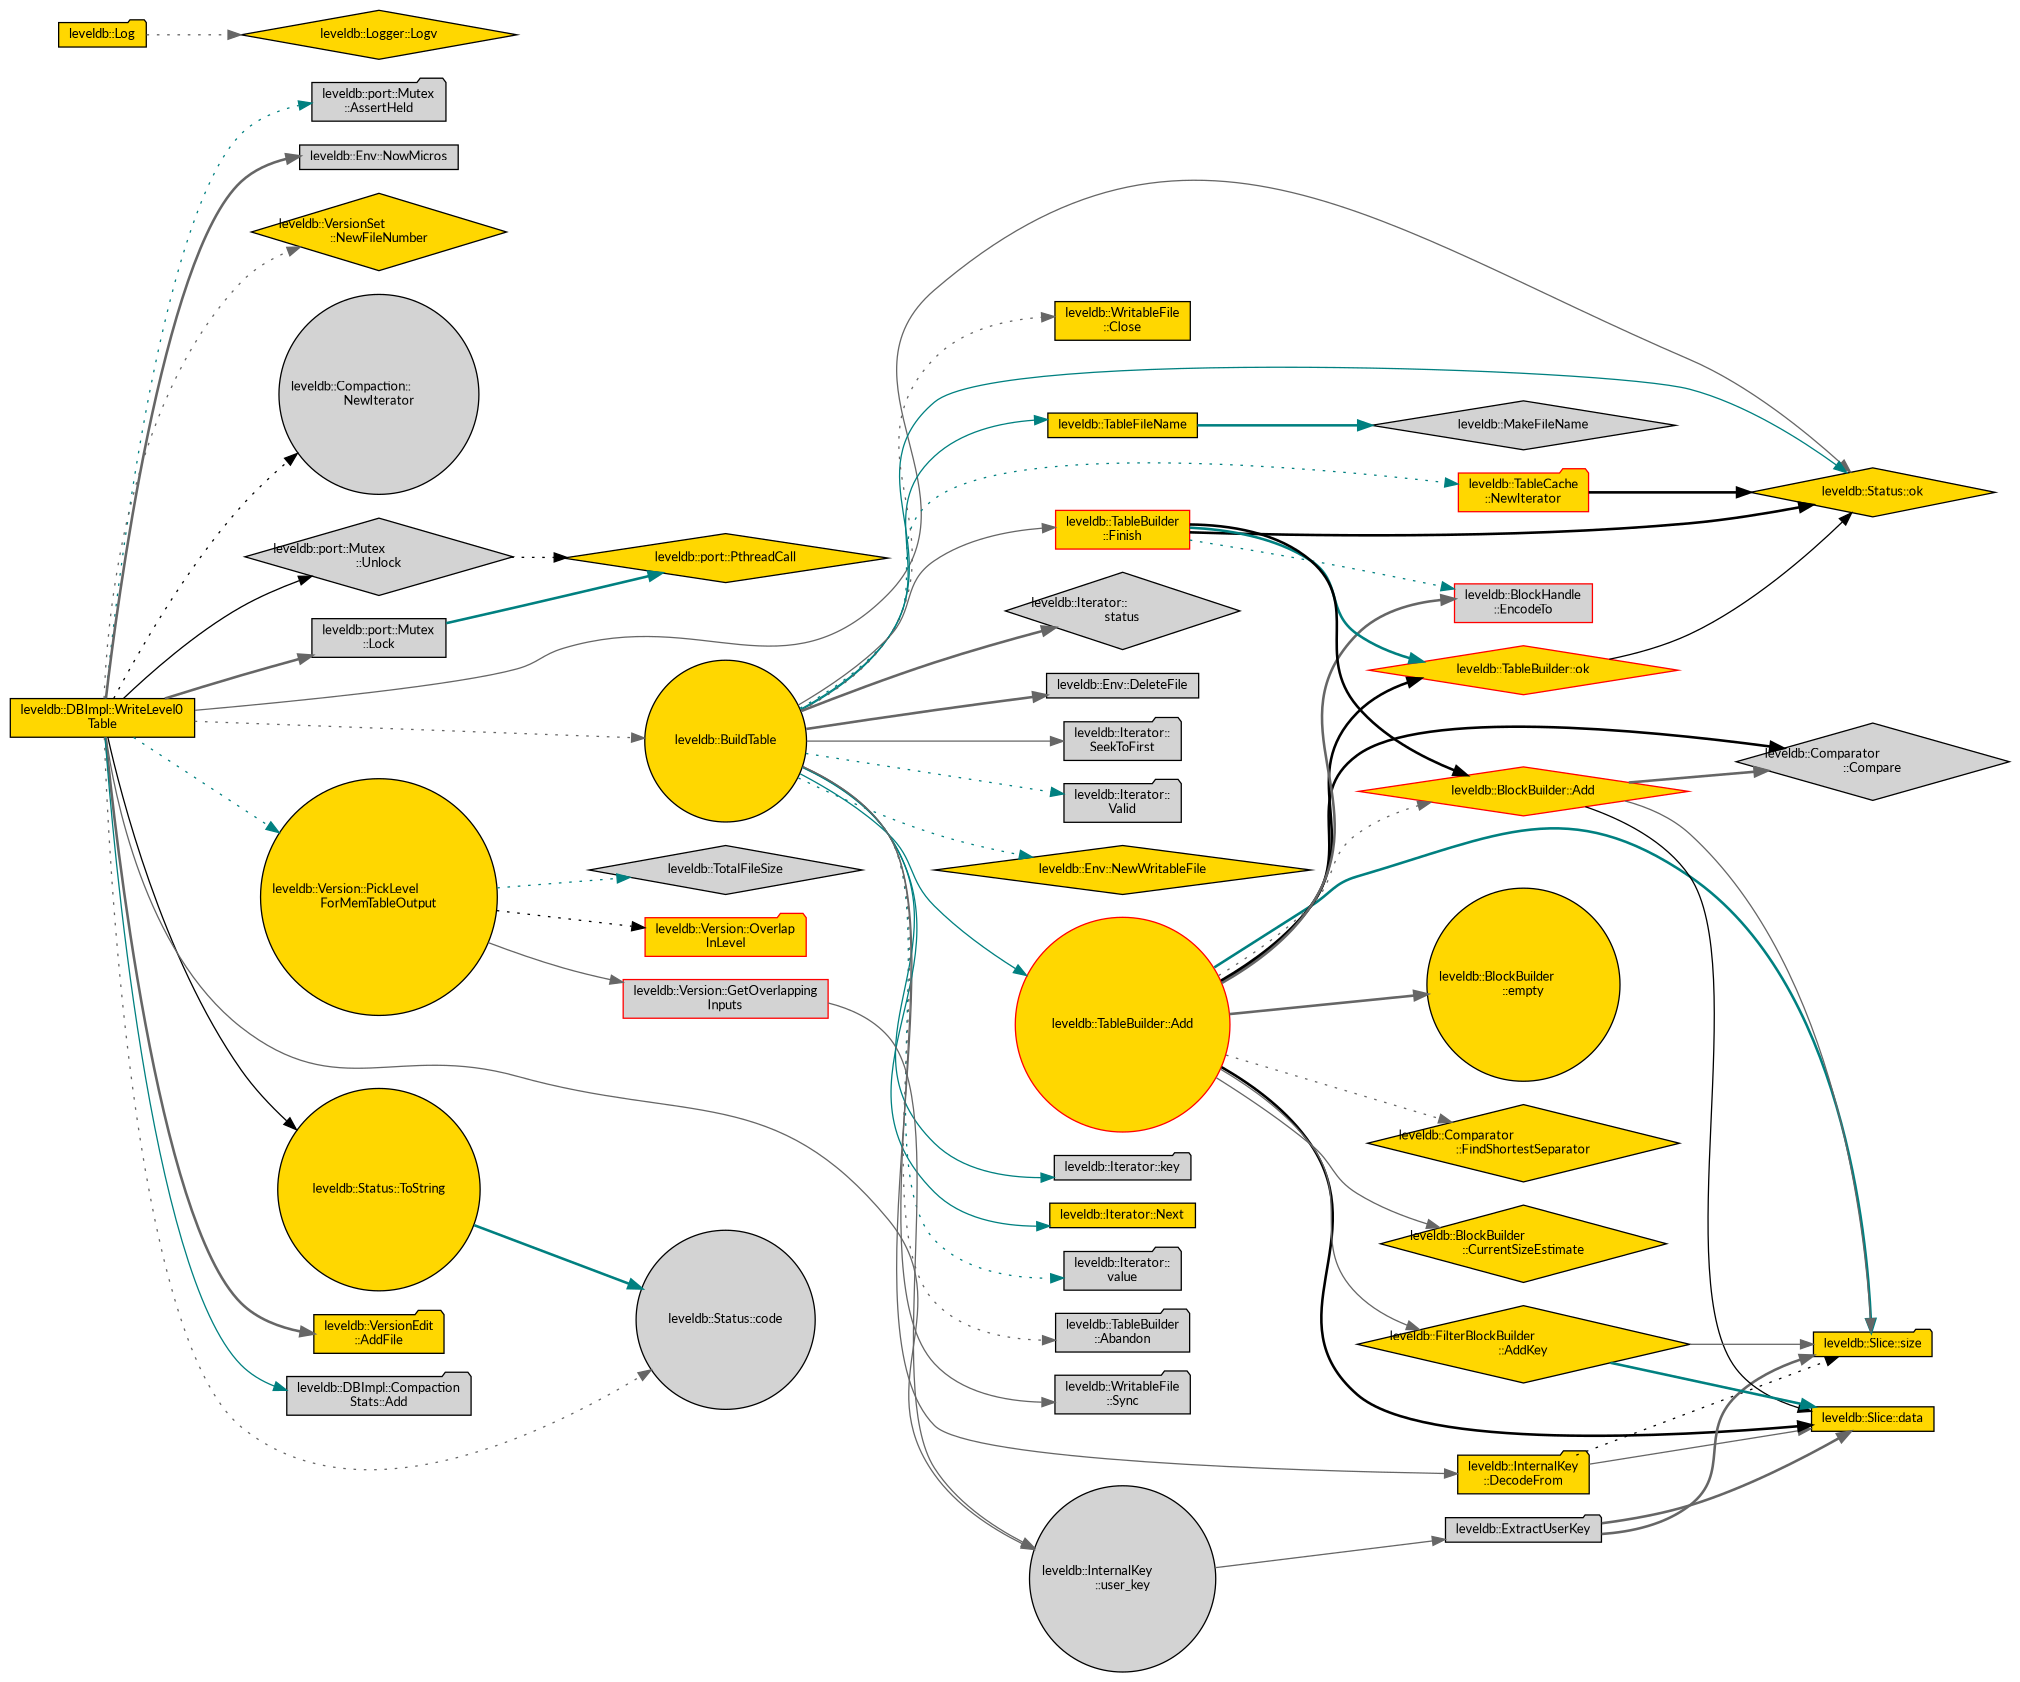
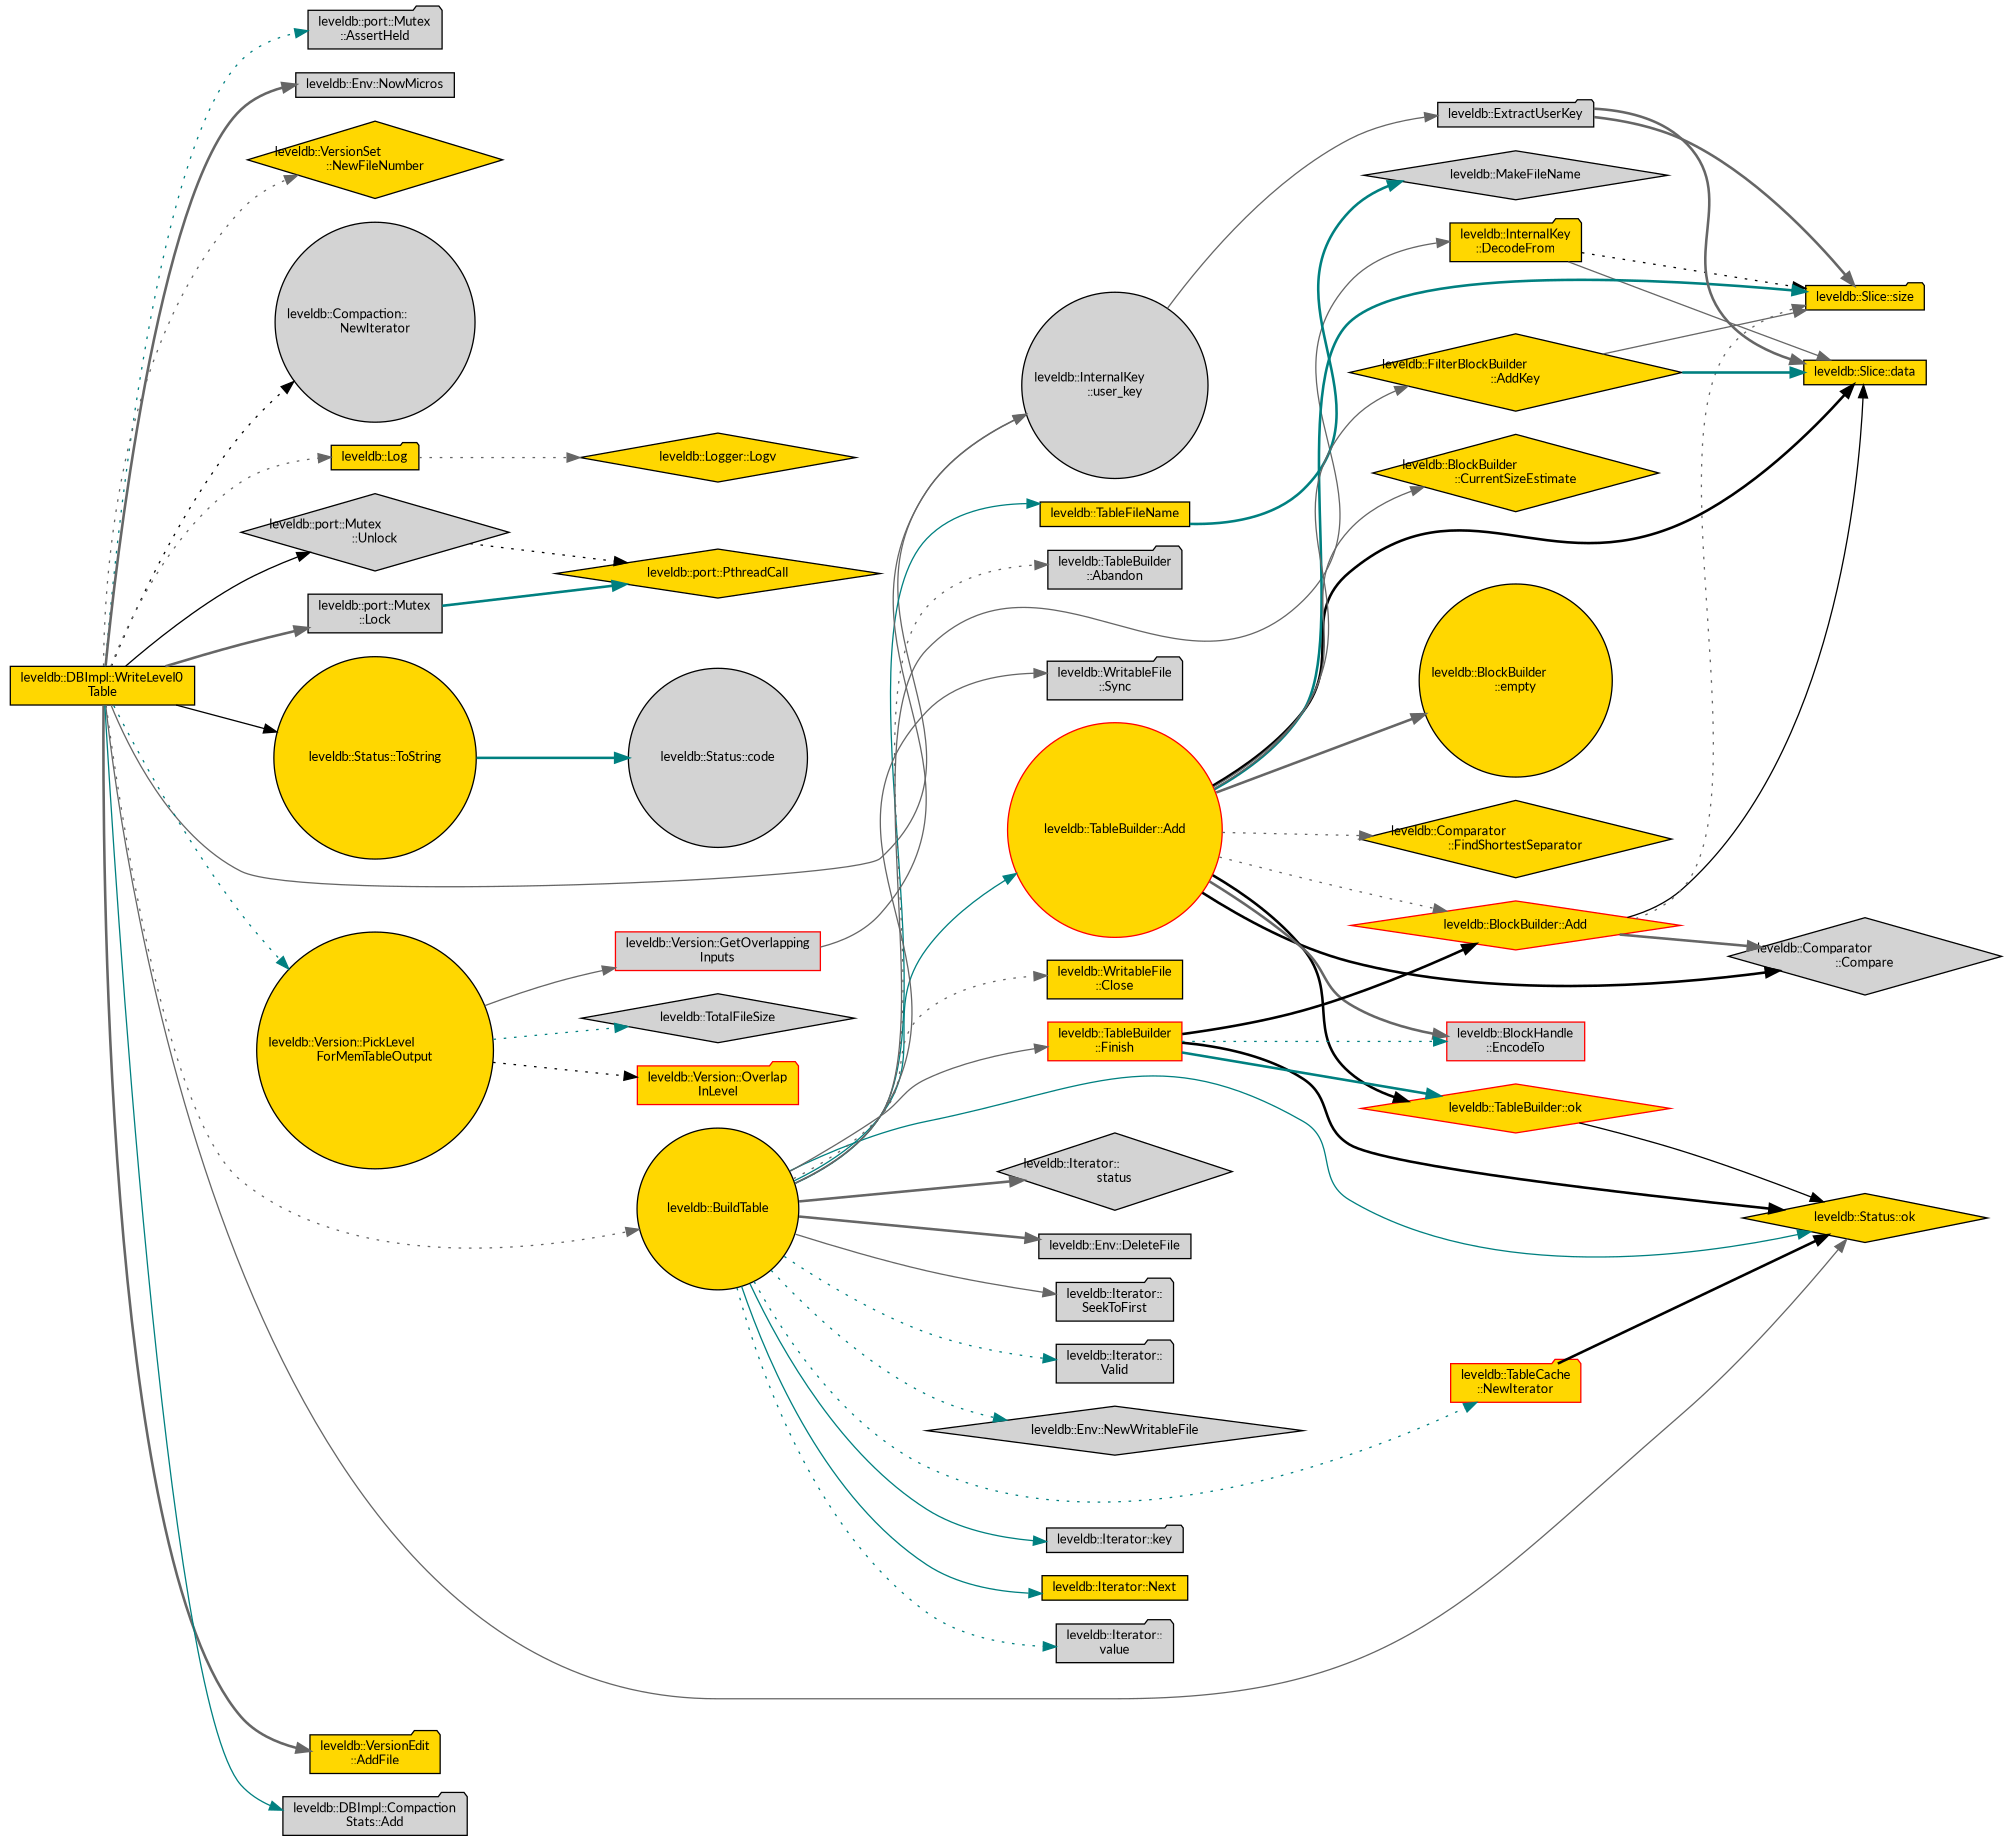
node "leveldb::Env::NewWritableFile": fillcolor gold -> lightgrey
edge "leveldb::BlockBuilder::Add" -> "leveldb::Slice::size": style solid -> dotted
edge "leveldb::DBImpl::WriteLevel0 Table" -> "leveldb::Status::code": now "leveldb::DBImpl::WriteLevel0 Table" -> "leveldb::Log"
